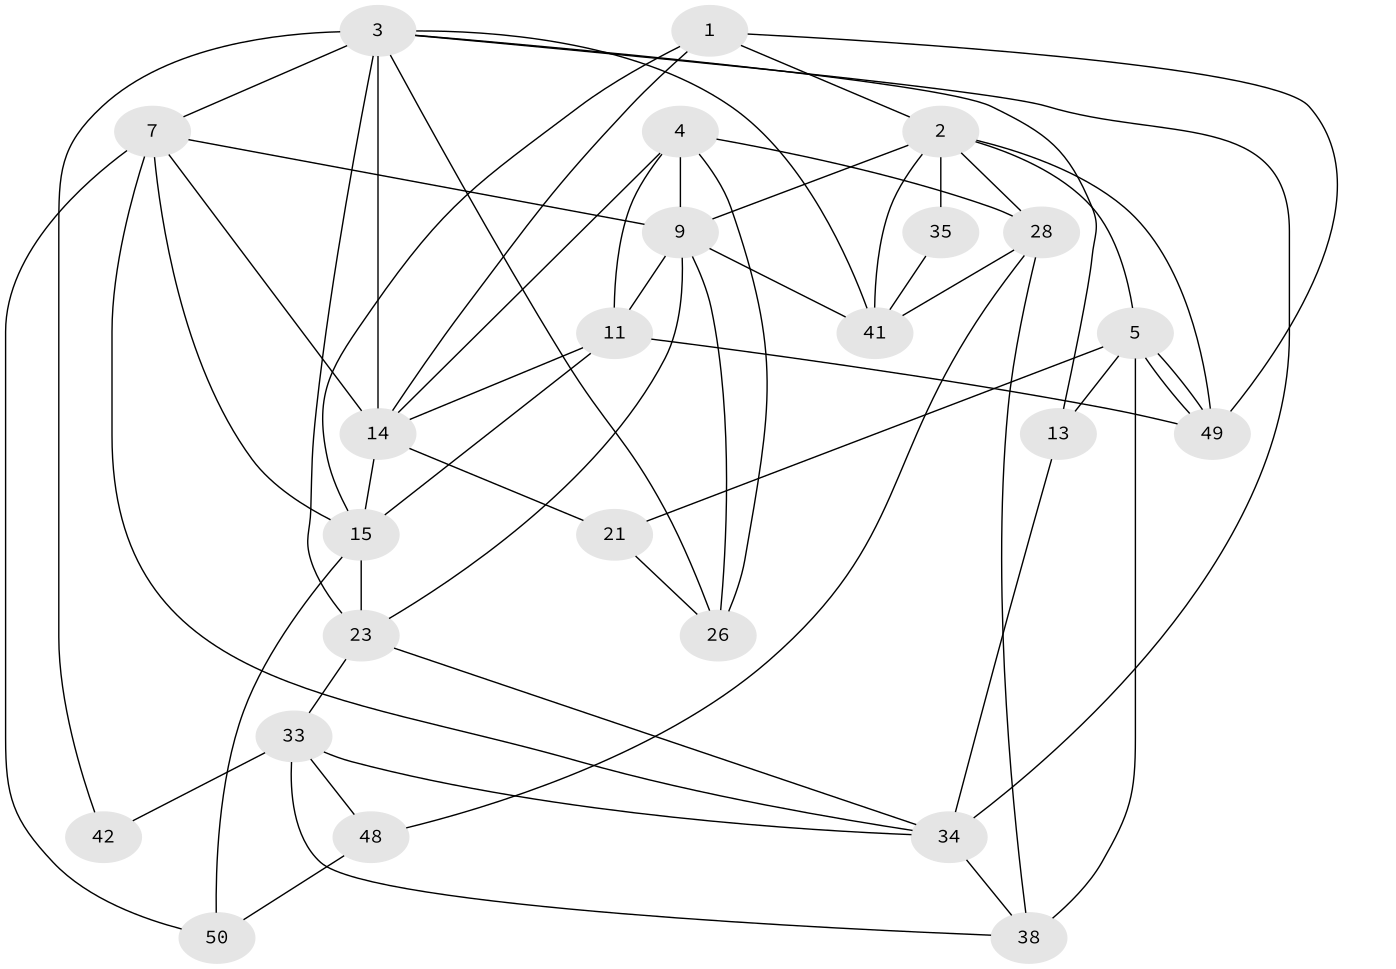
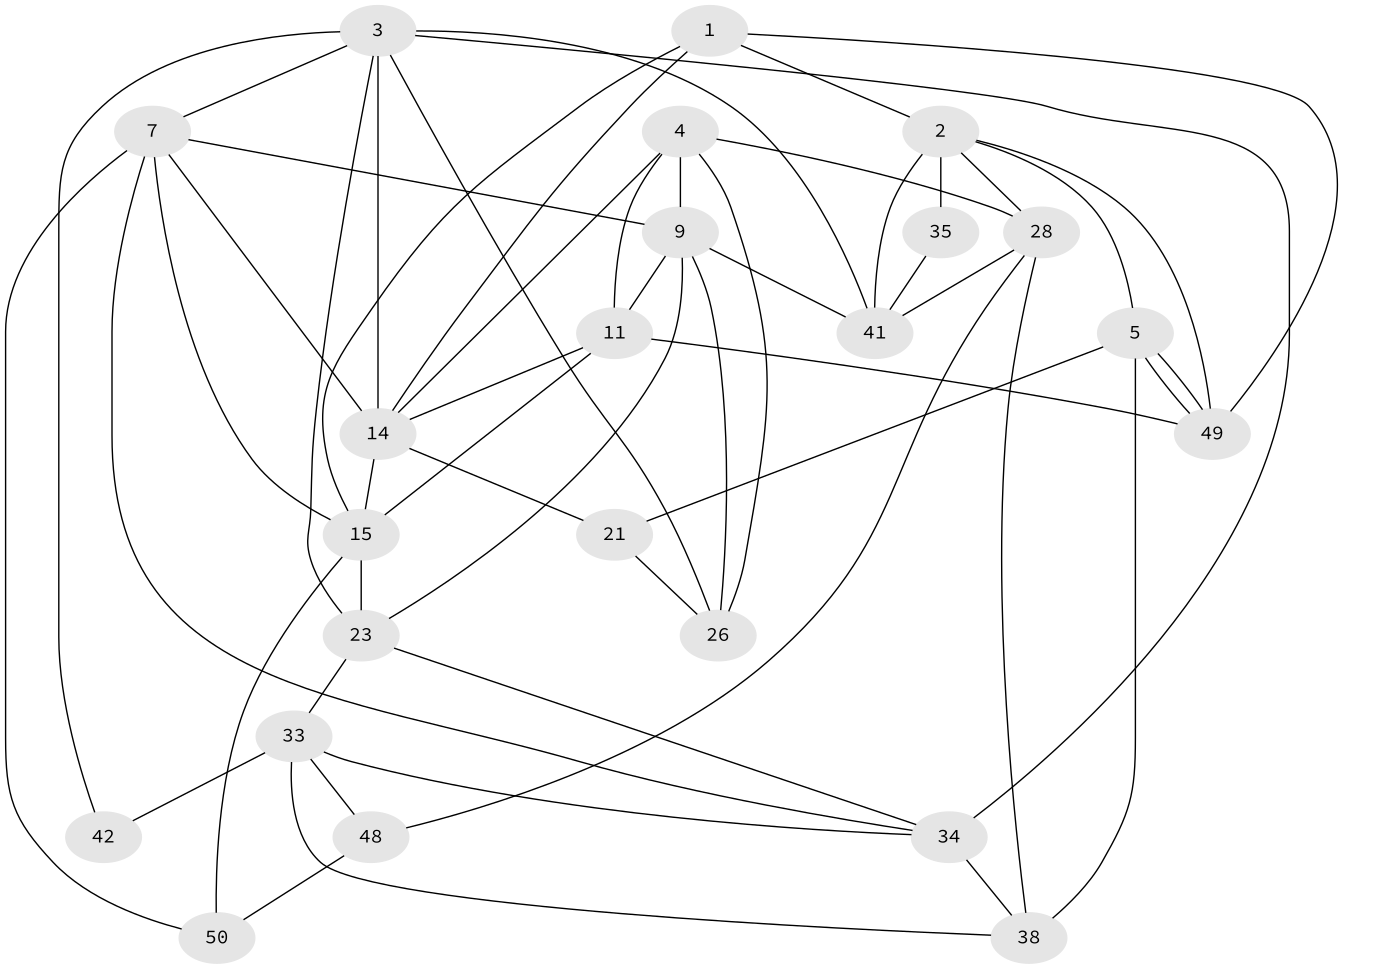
edge "2" -- "9": removed
node "13": removed
